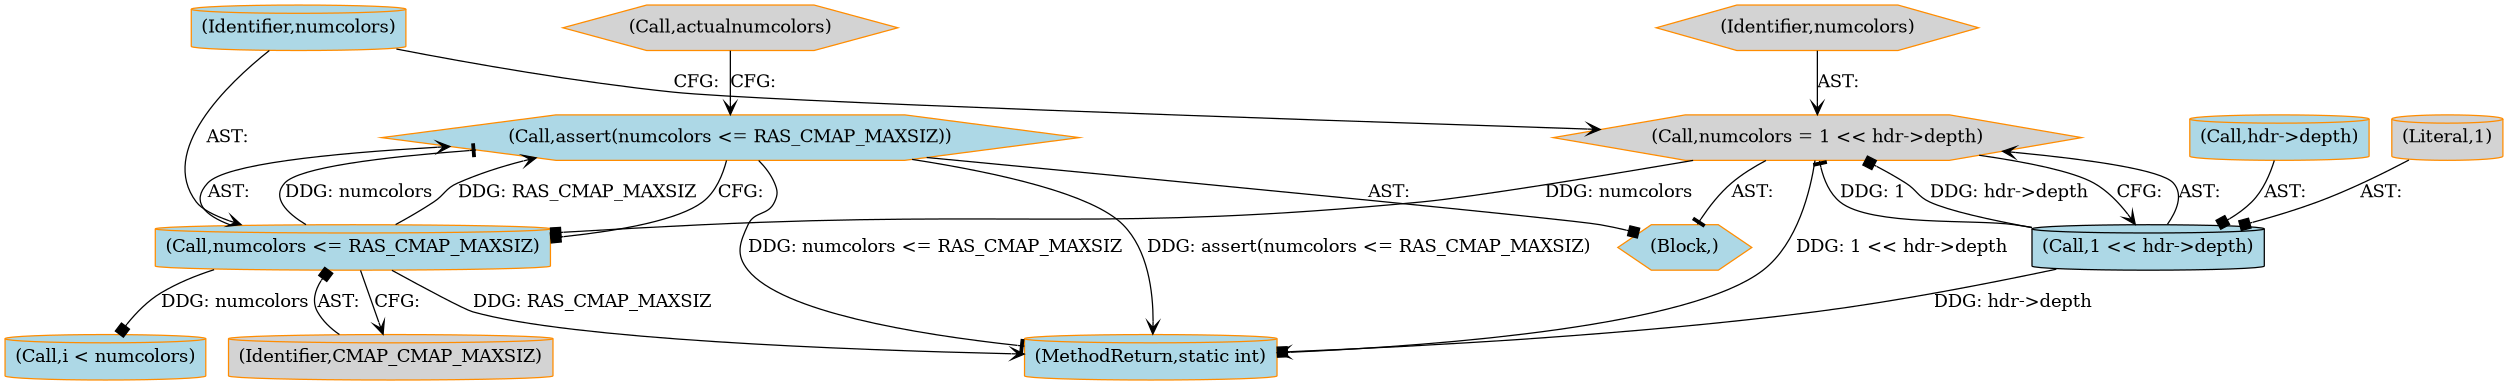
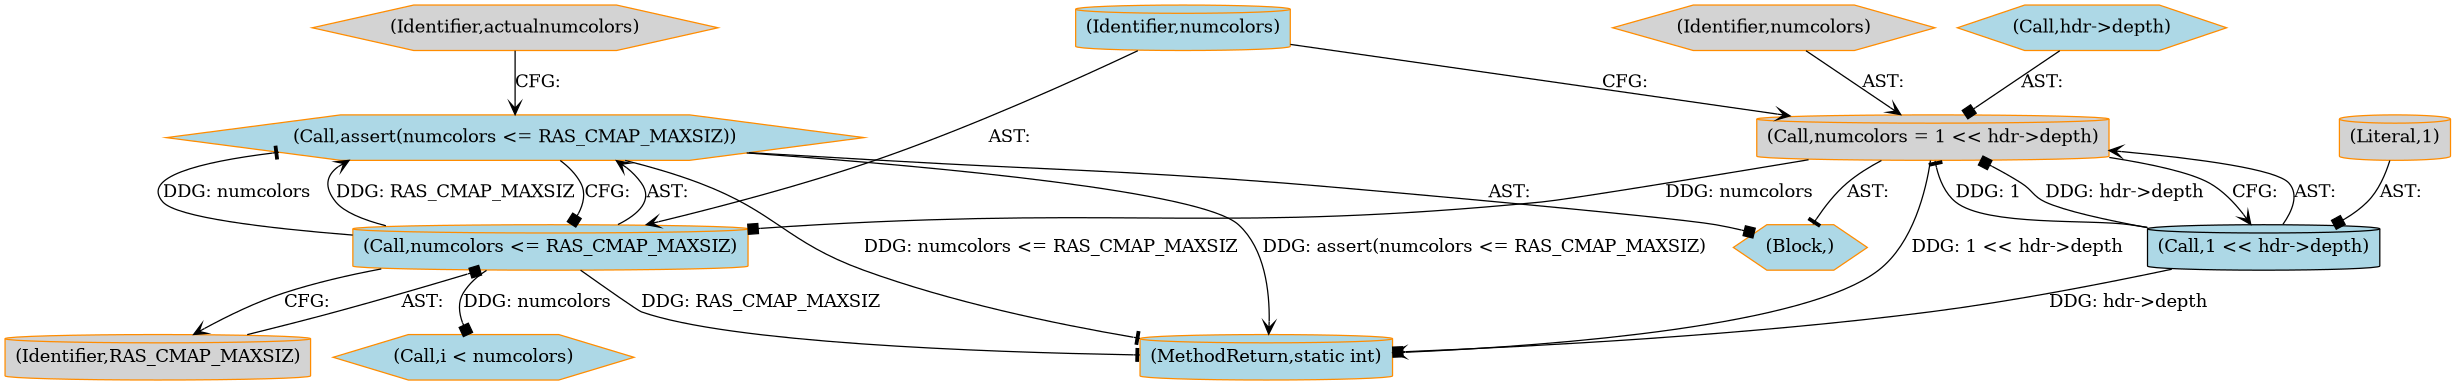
node "(Call,actualnumcolors)": label "(Call,actualnumcolors)" -> "(Identifier,actualnumcolors)"
node "(Call,numcolors = 1 << hdr->depth)": shape hexagon -> cylinder
node "(Call,hdr->depth)": shape cylinder -> hexagon
edge "(Call,hdr->depth)" -> "(Call,1 << hdr->depth)": now "(Call,hdr->depth)" -> "(Call,numcolors = 1 << hdr->depth)"
edge "(Call,numcolors <= RAS_CMAP_MAXSIZ)" -> "(MethodReturn,static int)": arrowhead vee -> tee
node "(Call,i < numcolors)": shape cylinder -> hexagon
node "(Identifier,CMAP_CMAP_MAXSIZ)": label "(Identifier,CMAP_CMAP_MAXSIZ)" -> "(Identifier,RAS_CMAP_MAXSIZ)"
